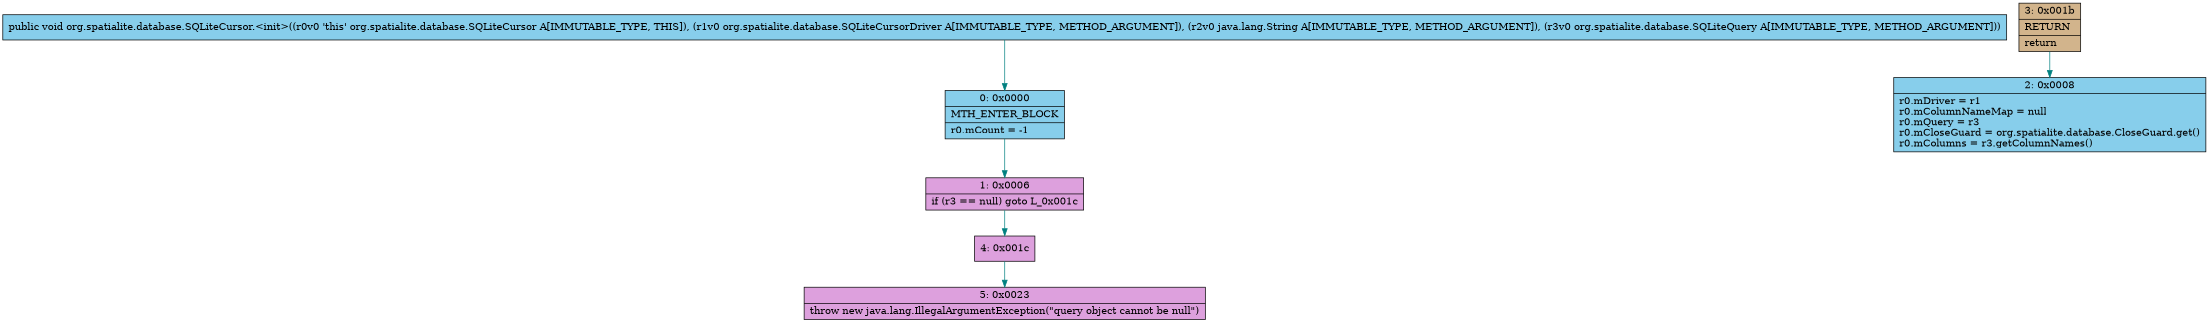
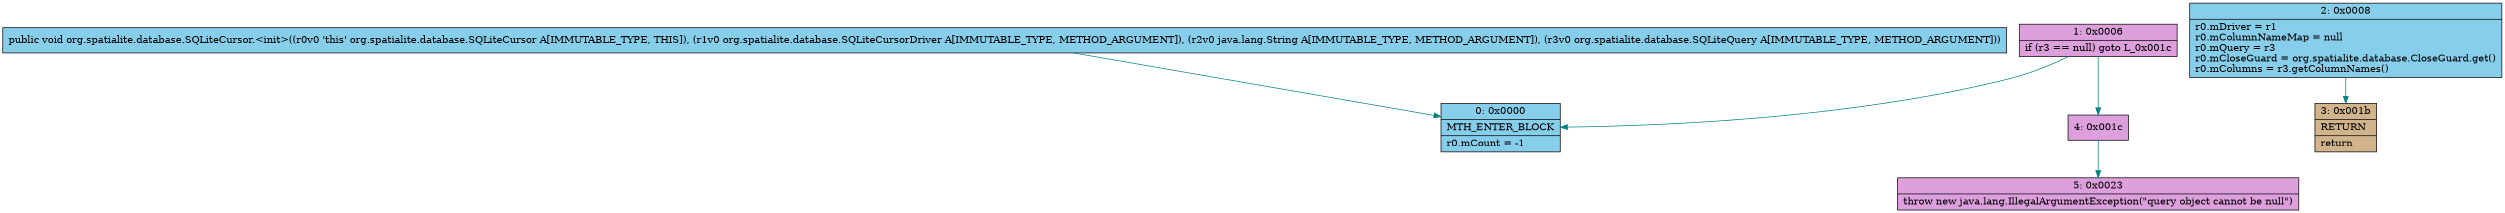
edge "3: 0x001b" -> "2: 0x0008": reversed
edge "0: 0x0000" -> "1: 0x0006": reversed
